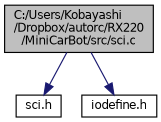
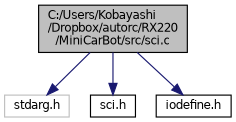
node "stdarg.h": added
